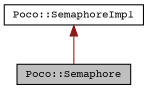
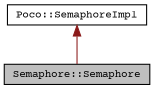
node "Poco::Semaphore": label "Poco::Semaphore" -> "Semaphore::Semaphore"
